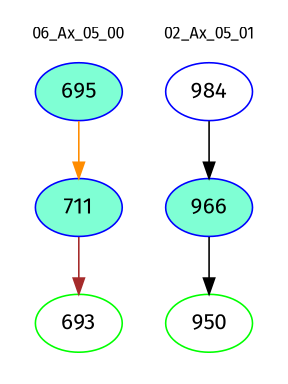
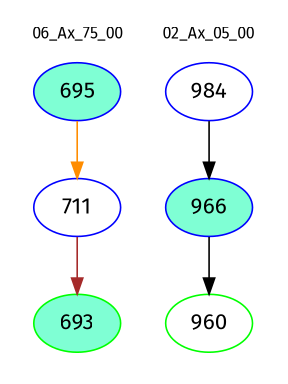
cluster "06_Ax_05_00": label "06_Ax_05_00" -> "06_Ax_75_00"
cluster "02_Ax_05_01": label "02_Ax_05_01" -> "02_Ax_05_00"
node "711": fillcolor aquamarine -> white
node "693": fillcolor white -> aquamarine
node "950": label "950" -> "960"
